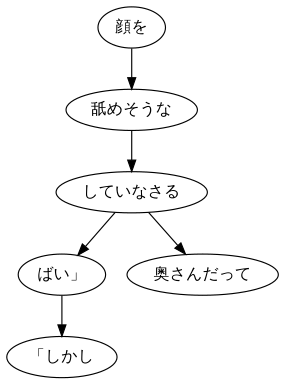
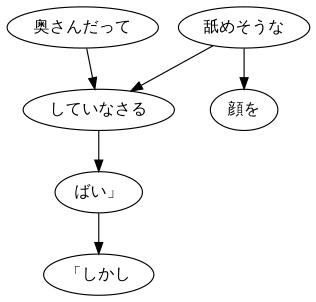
edge "顔を" -> "舐めそうな": reversed
edge "していなさる" -> "奥さんだって": reversed
